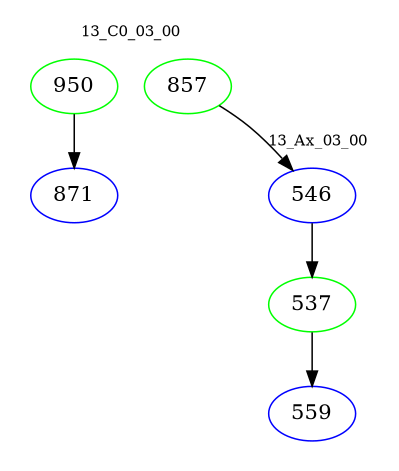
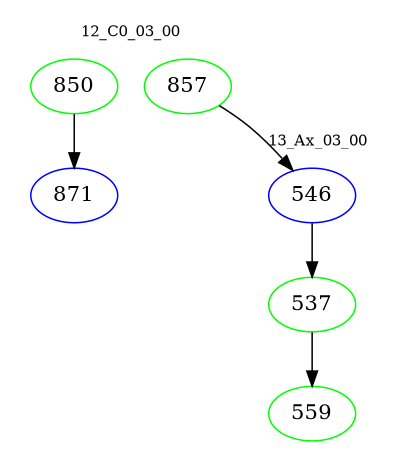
cluster "13_C0_03_00": label "13_C0_03_00" -> "12_C0_03_00"
node "950": label "950" -> "850"
node "559": color blue -> green
